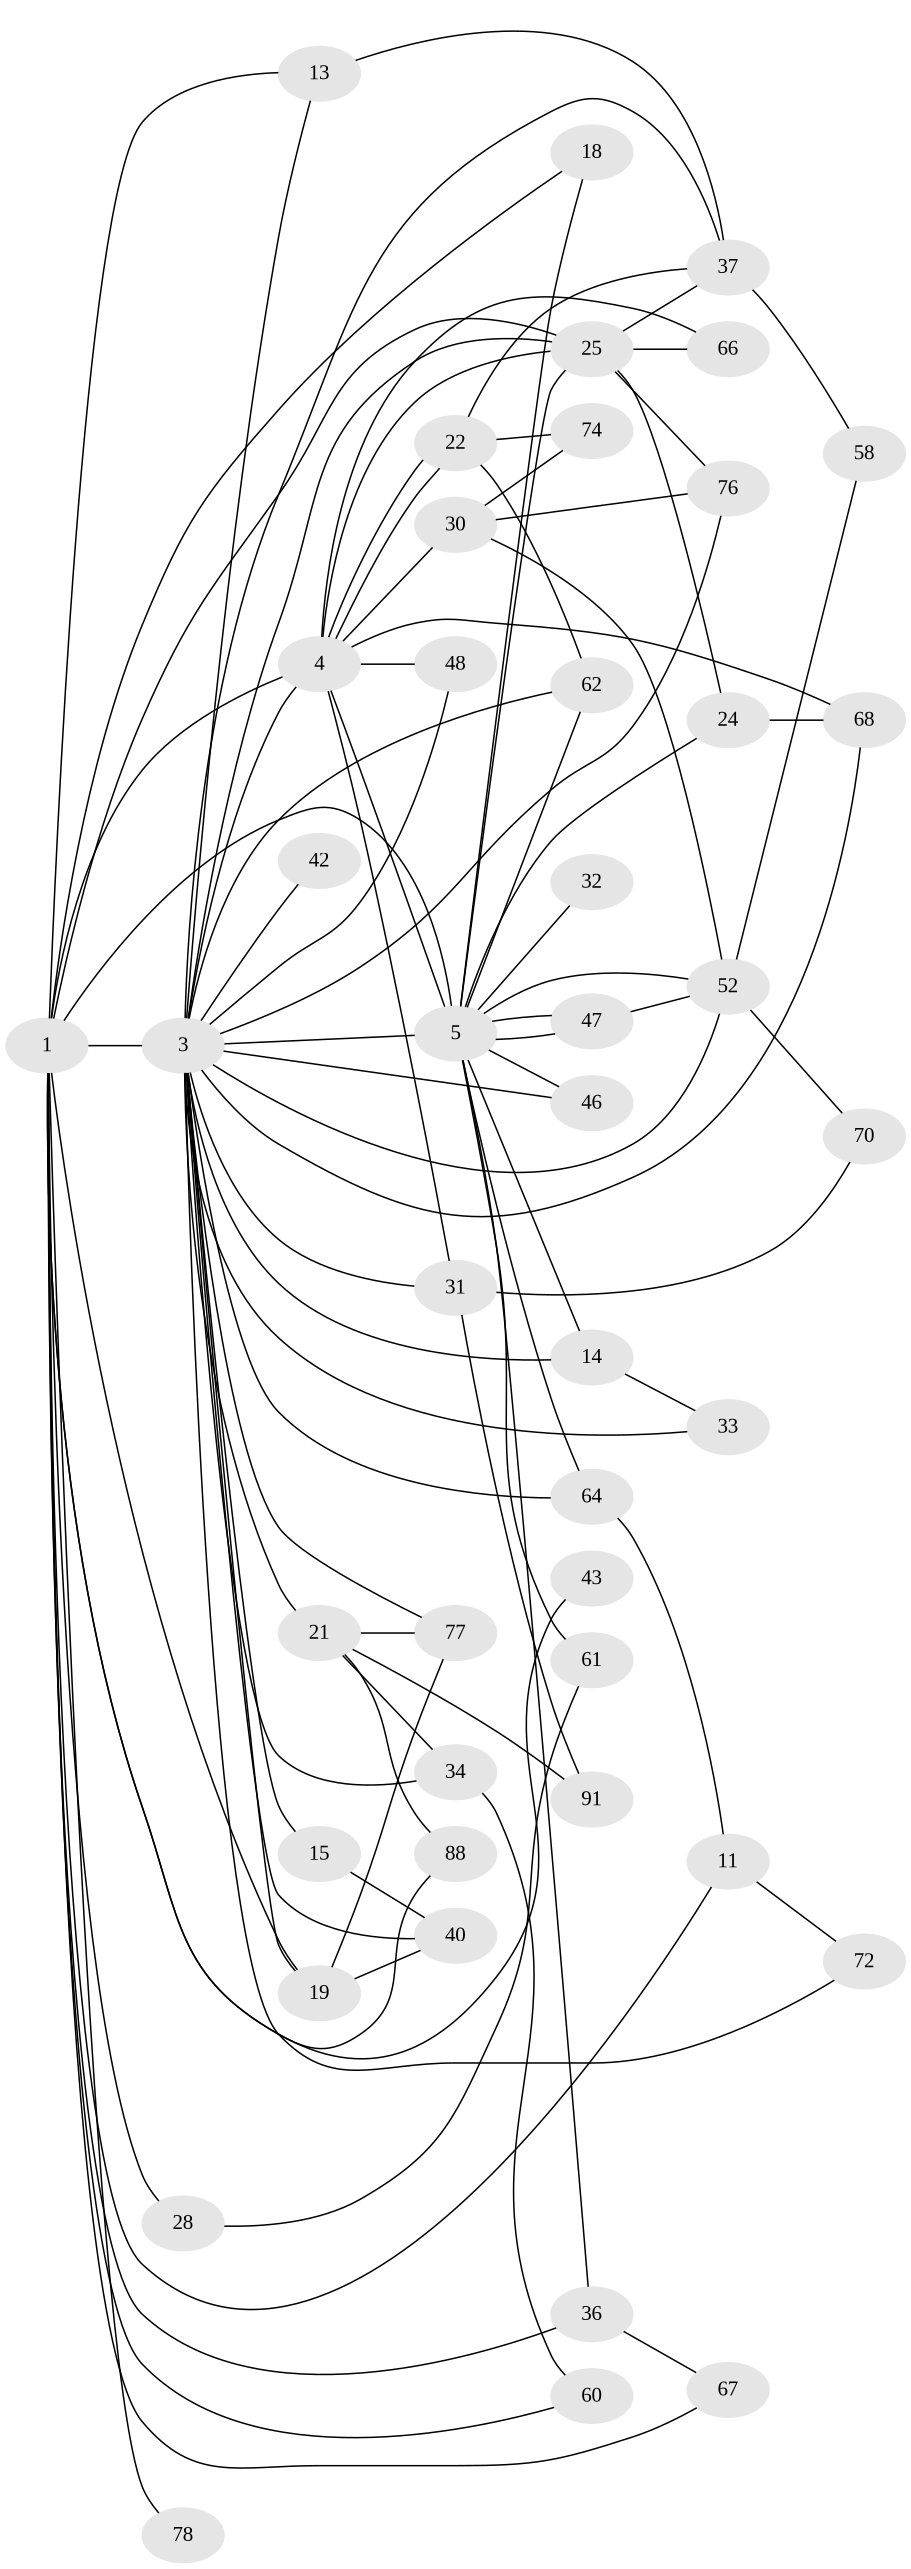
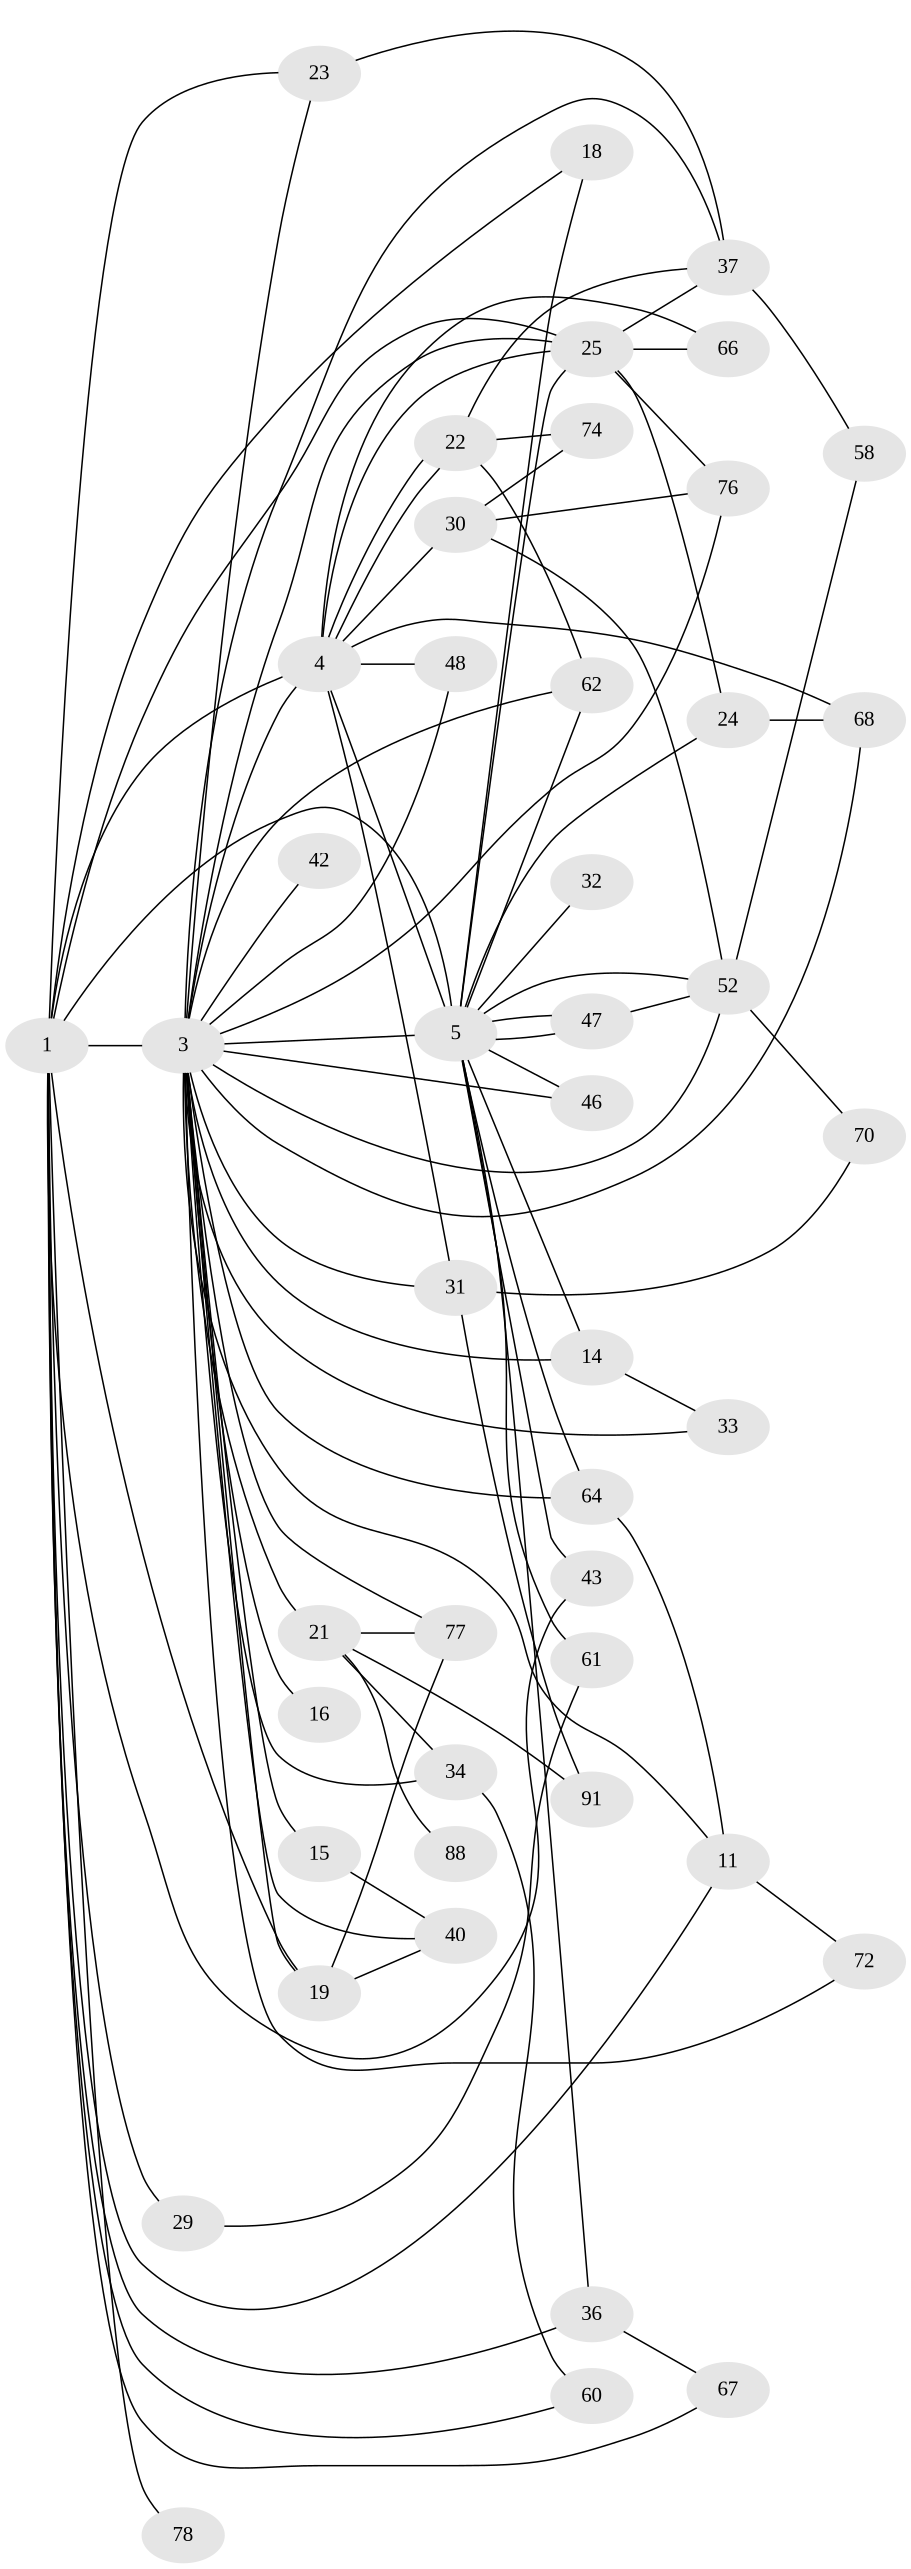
node "13": label "13" -> "23"
edge "5" -- "43": added
edge "3" -- "11": added
edge "1" -- "88": removed
node "16": added
node "28": label "28" -> "29"
